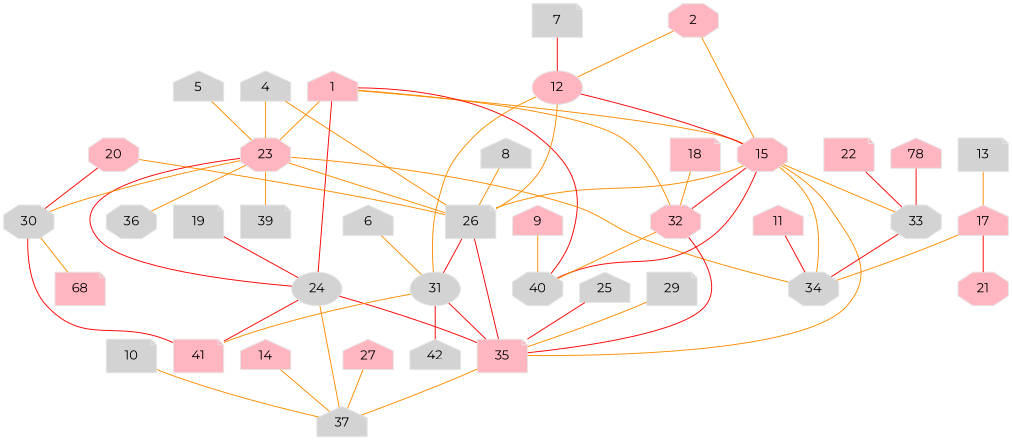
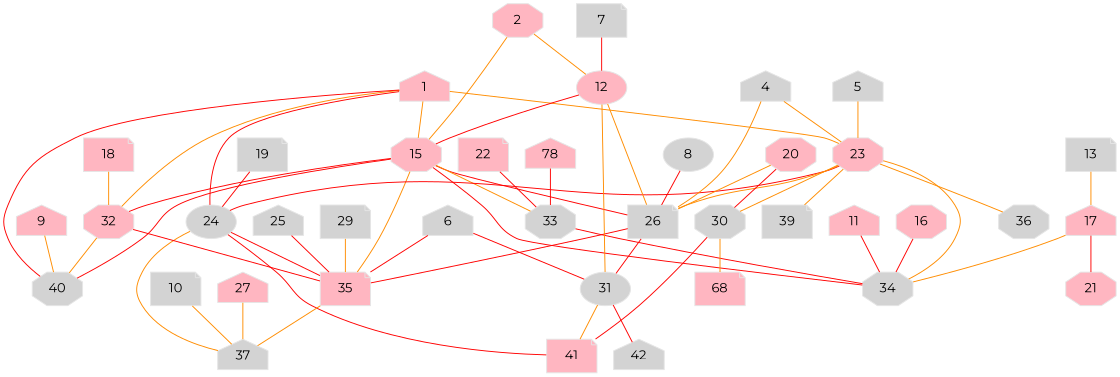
node "8": shape house -> ellipse
edge "15" -- "26": color darkorange -> red
edge "8" -- "26": color darkorange -> red
edge "15" -- "34": color darkorange -> red
node "16": added
edge "6" -- "31": color darkorange -> red
edge "31" -- "35": now "6" -- "35"
node "14": removed
